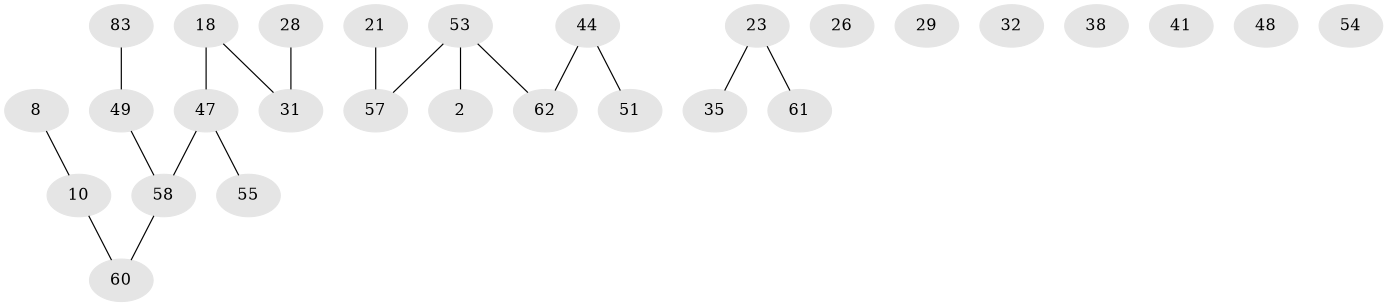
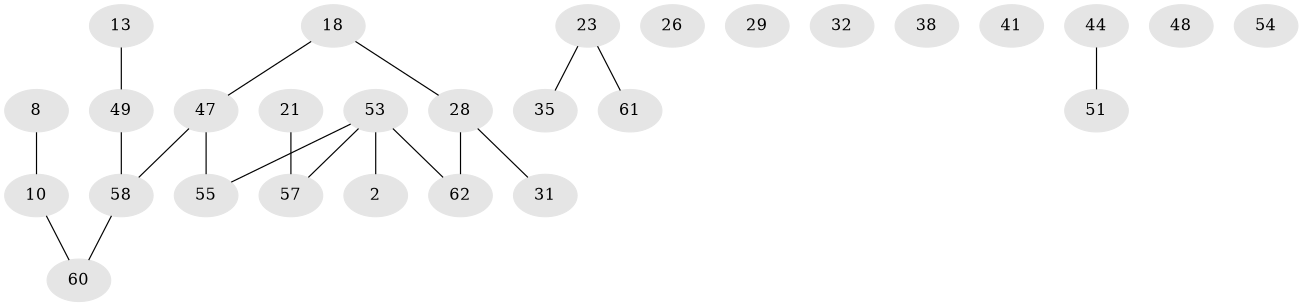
node "83": label "83" -> "13"
edge "18" -- "31": now "18" -- "28"
edge "44" -- "62": now "28" -- "62"
edge "53" -- "55": added
